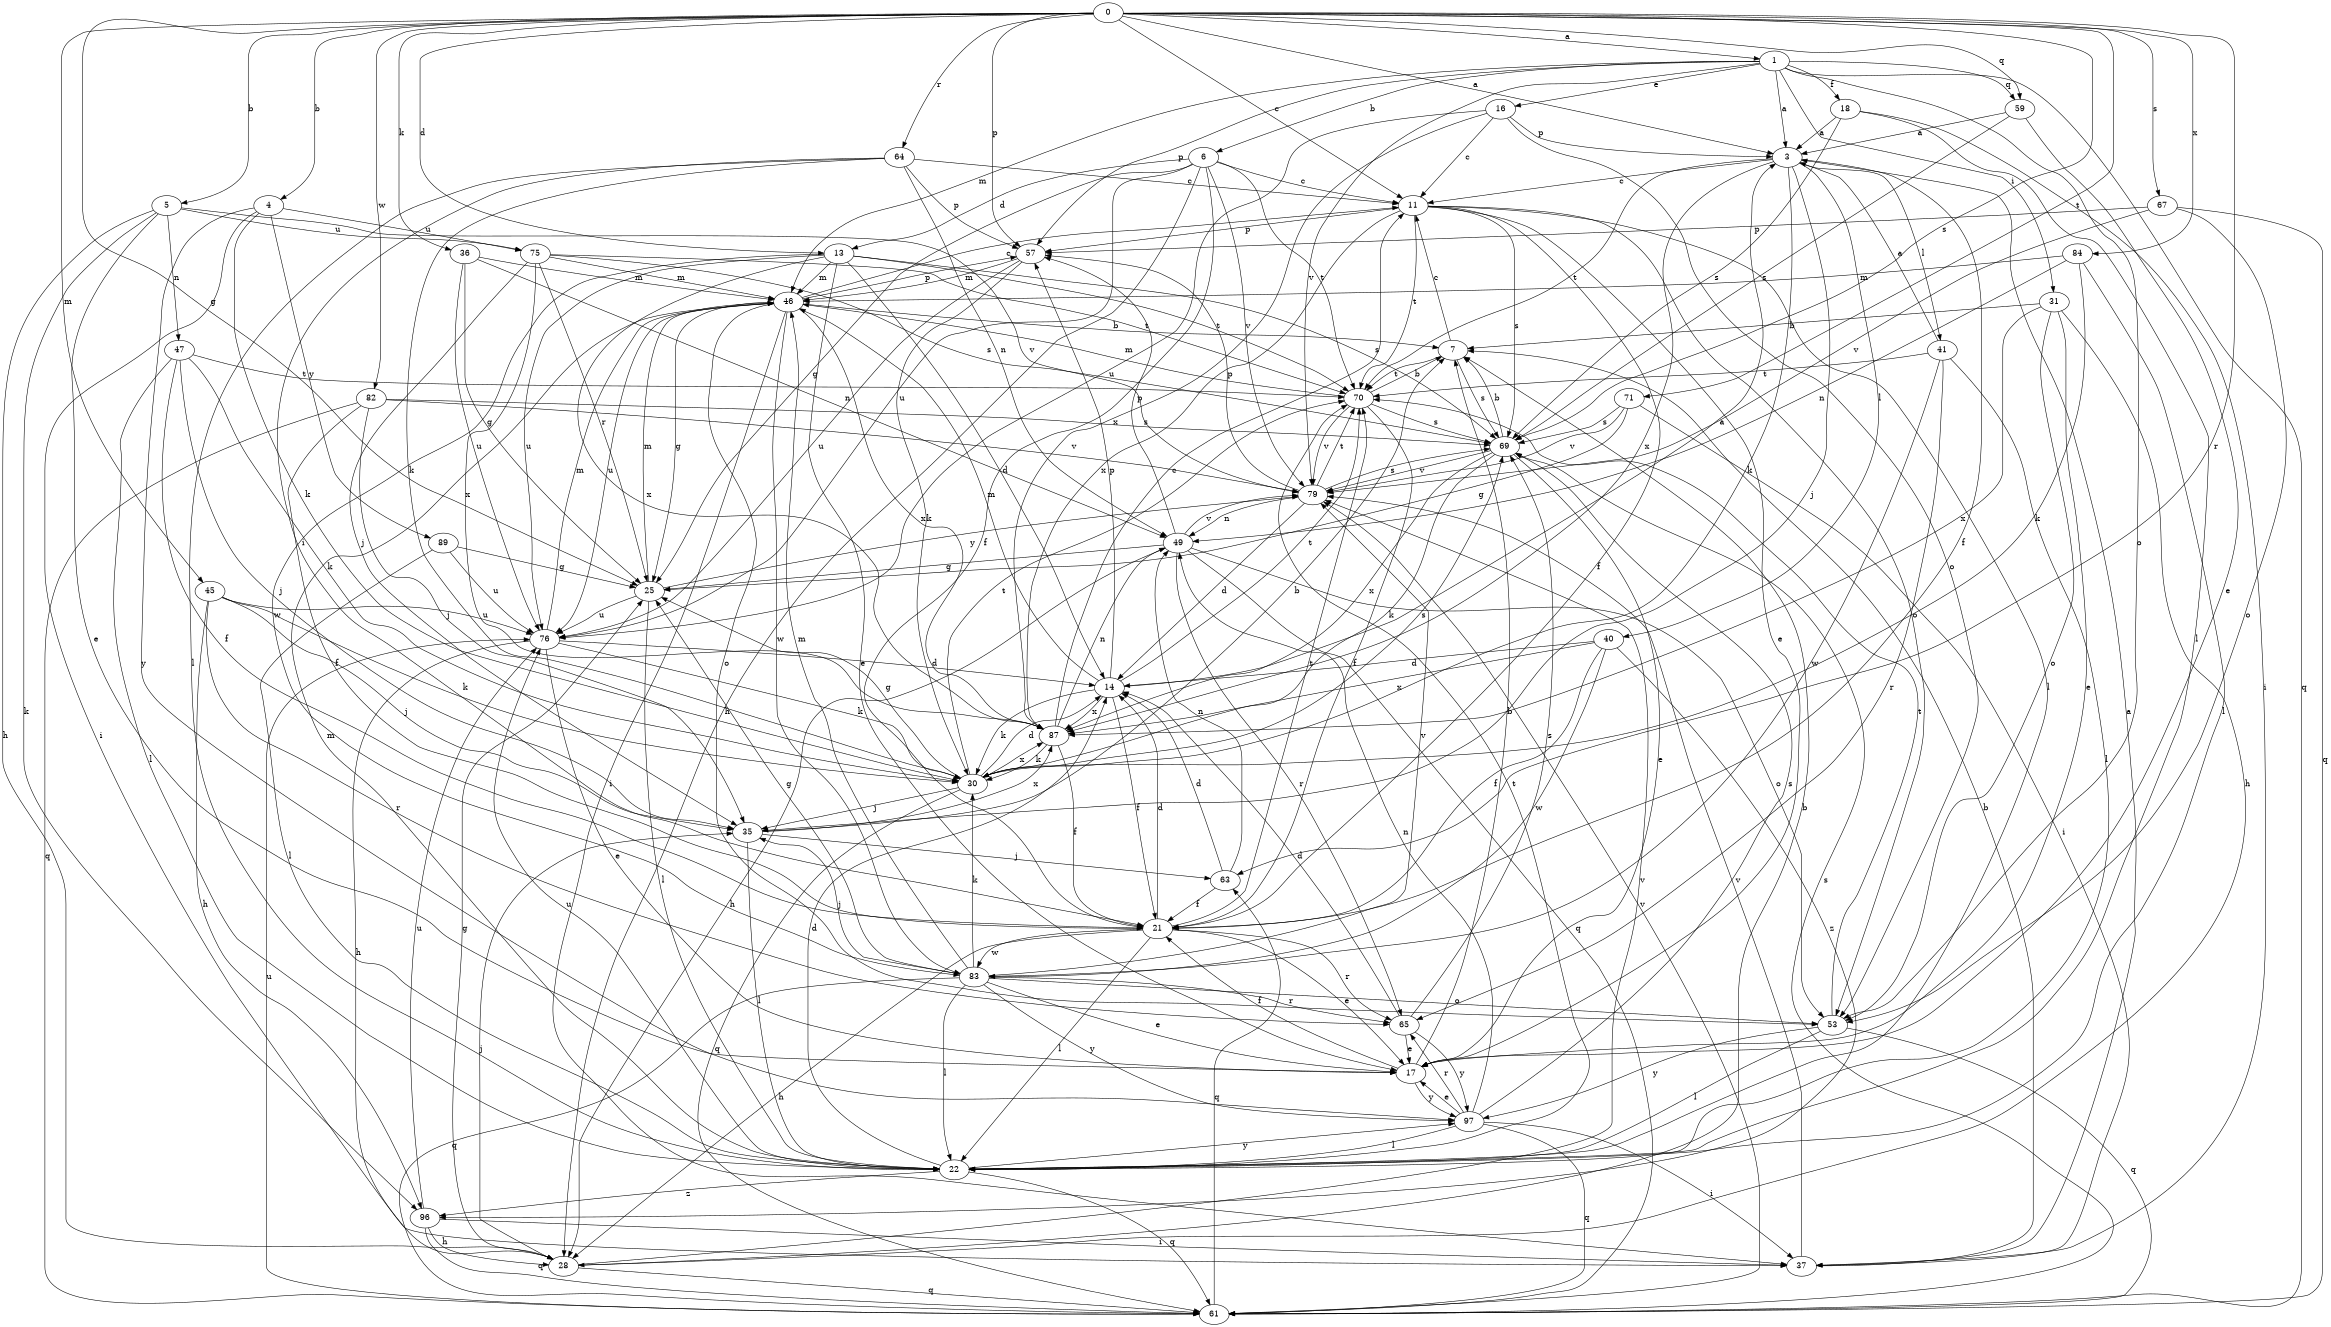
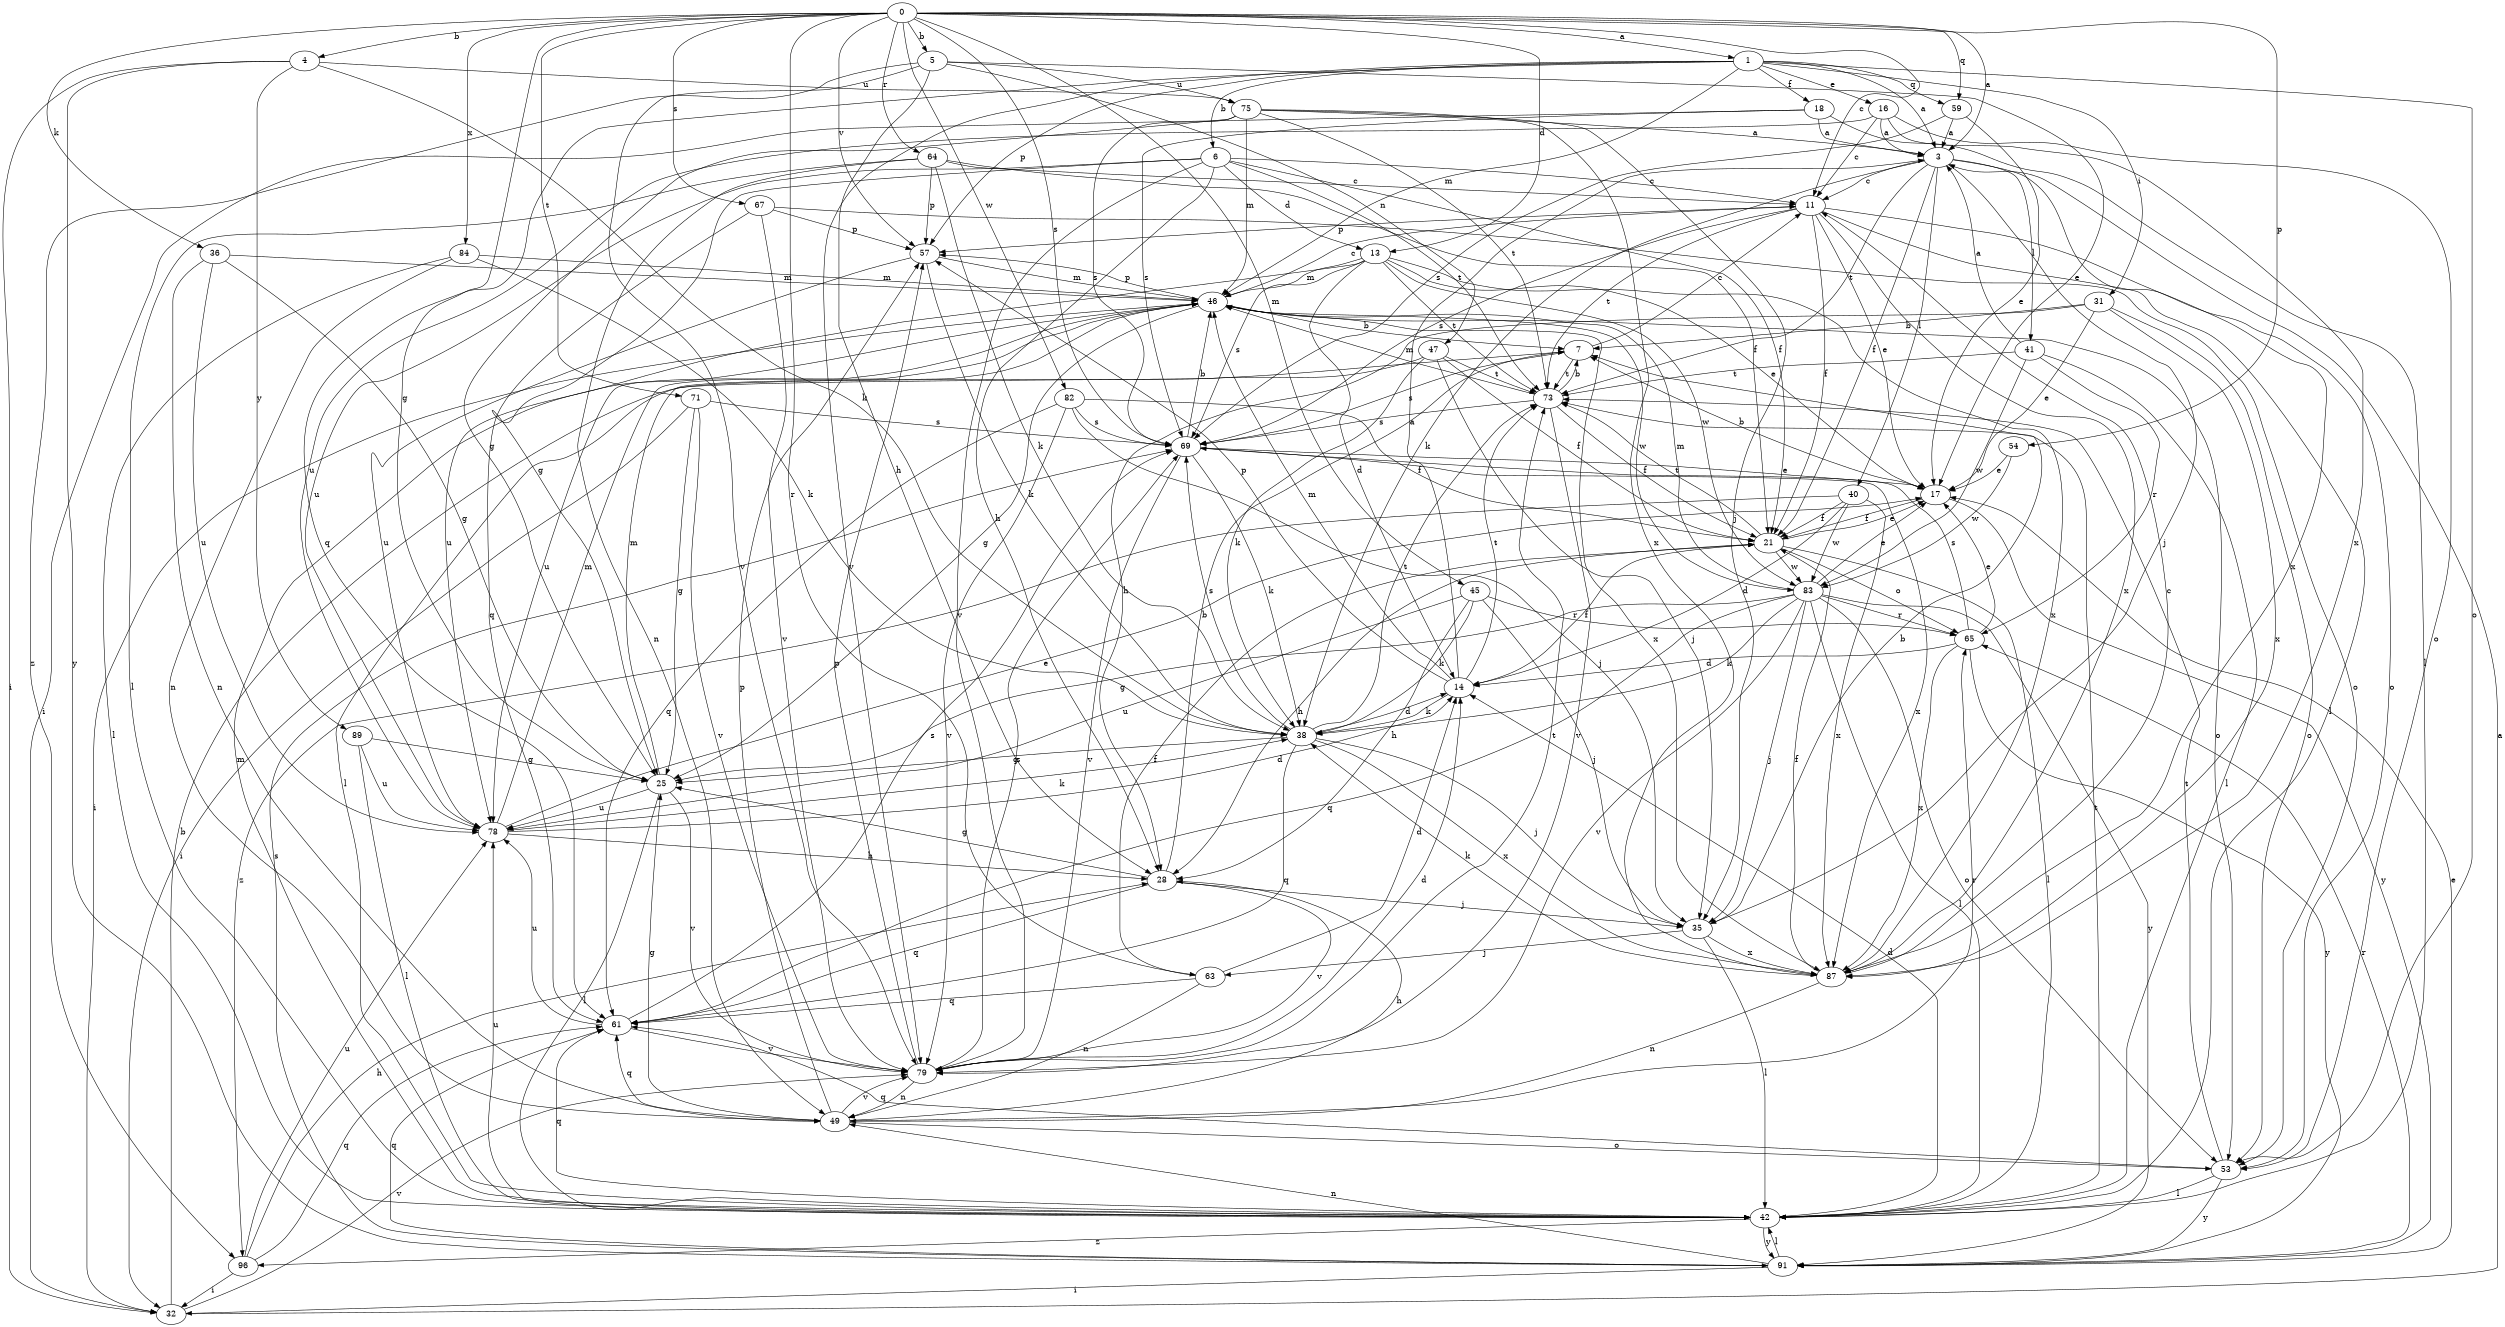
edge "75" -> "3": added, label "a"
edge "0" -> "57": label "p" -> "v"
edge "16" -> "3": label "p" -> "a"
edge "69" -> "7": now "69" -> "46"
node "70": label "70" -> "73"
edge "75" -> "25": label "r" -> "g"
node "54": added
edge "64" -> "21": label "i" -> "f"
edge "25" -> "79": label "y" -> "v"
node "76": label "76" -> "78"
edge "5" -> "96": label "k" -> "z"
edge "14" -> "87": now "65" -> "87"
node "30": label "30" -> "38"
edge "21" -> "14": removed, label "d"
edge "45" -> "96": now "45" -> "28"
edge "21" -> "65": label "r" -> "o"
edge "61" -> "63": reversed
node "97": label "97" -> "91"
node "22": label "22" -> "42"
node "37": label "37" -> "32"
